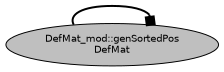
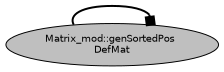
node "DefMat_mod::genSortedPos DefMat": label "DefMat_mod::genSortedPos DefMat" -> "Matrix_mod::genSortedPos DefMat"
